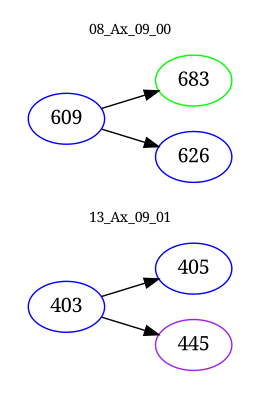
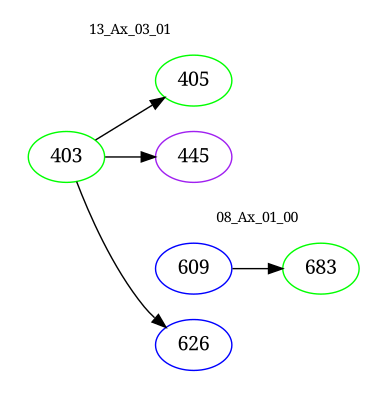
cluster "08_Ax_09_00": label "08_Ax_09_00" -> "08_Ax_01_00"
edge "609" -> "626": now "403" -> "626"
cluster "13_Ax_09_01": label "13_Ax_09_01" -> "13_Ax_03_01"
node "405": color blue -> green
node "403": color blue -> green
